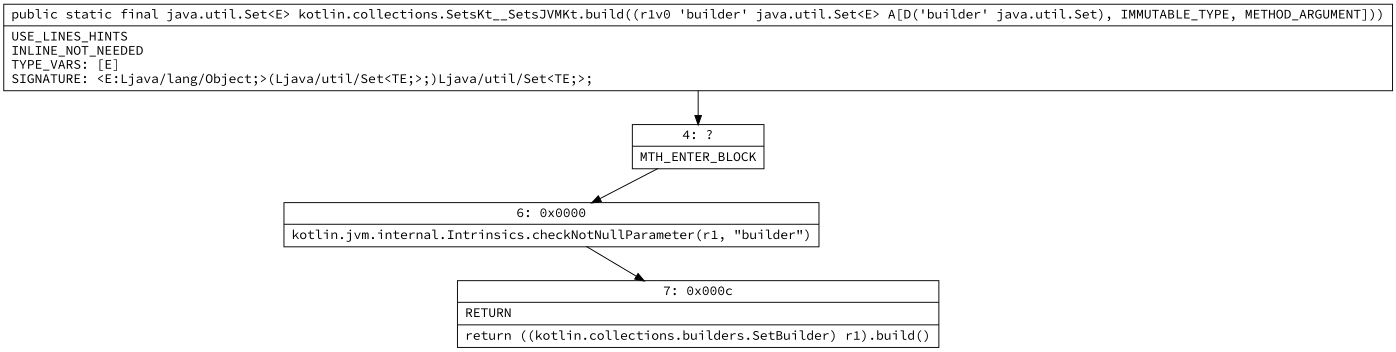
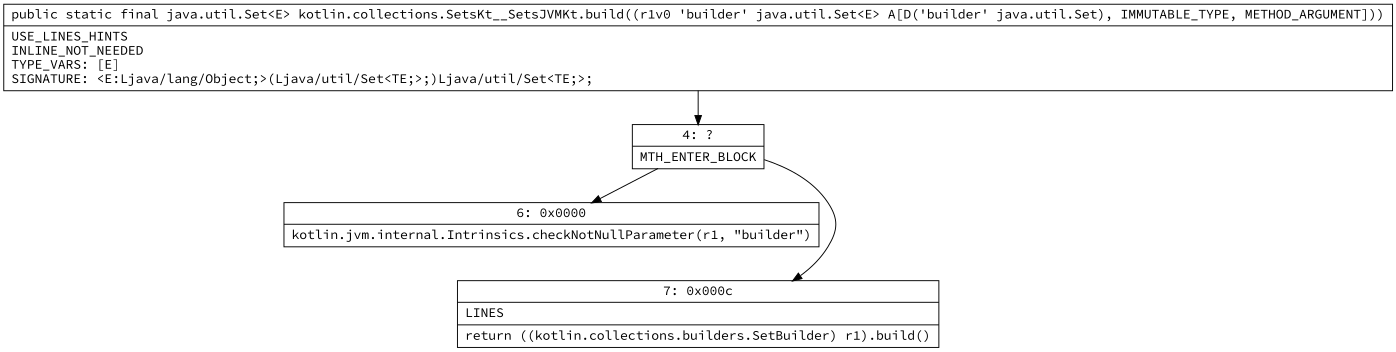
edge "6: 0x0000" -> "7: 0x000c": now "4: ?" -> "7: 0x000c"
node "7: 0x000c": text "RETURN" -> "LINES"
